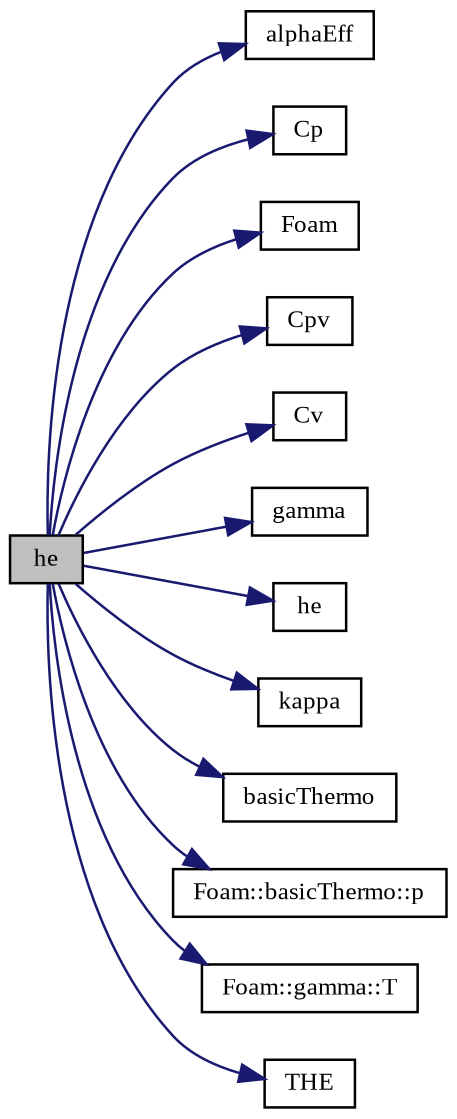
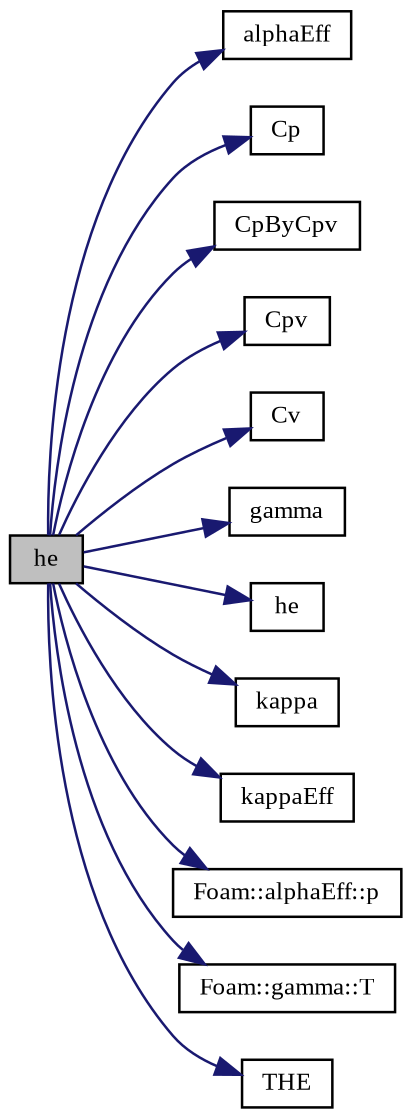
node "Foam": label "Foam" -> "CpByCpv"
node "basicThermo": label "basicThermo" -> "kappaEff"
node "Foam::basicThermo::p": label "Foam::basicThermo::p" -> "Foam::alphaEff::p"
